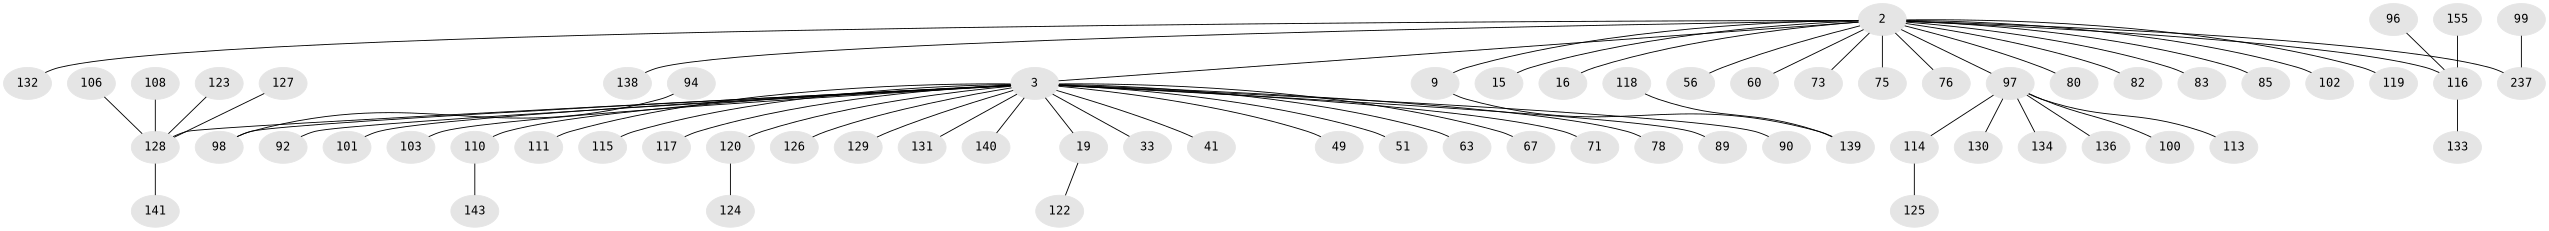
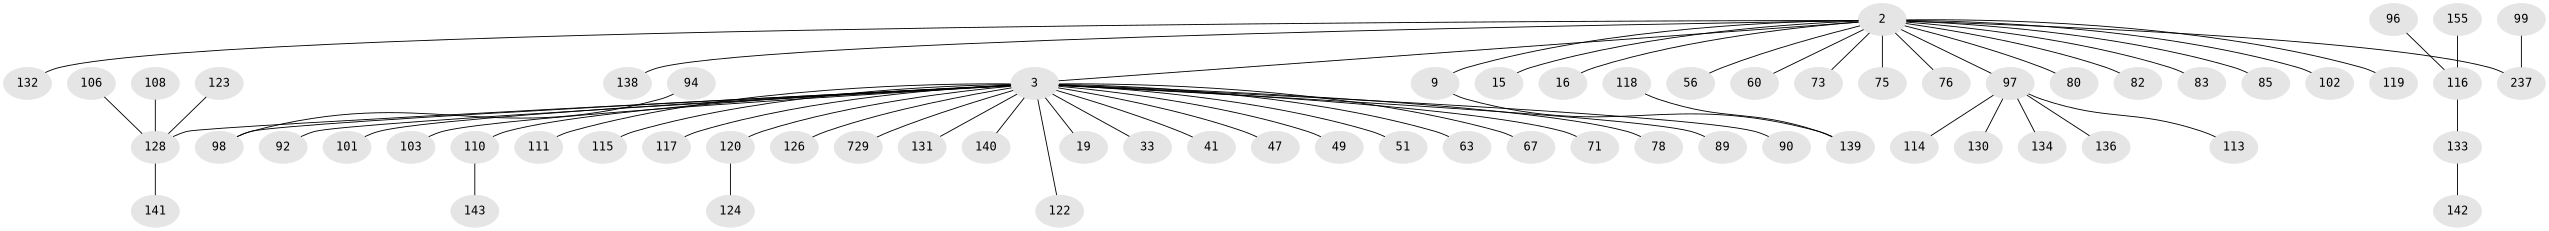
edge "2" -- "116": removed
node "127": removed
node "129": label "129" -> "729"
node "47": added
node "100": removed
edge "19" -- "122": now "3" -- "122"
node "125": removed
node "142": added
